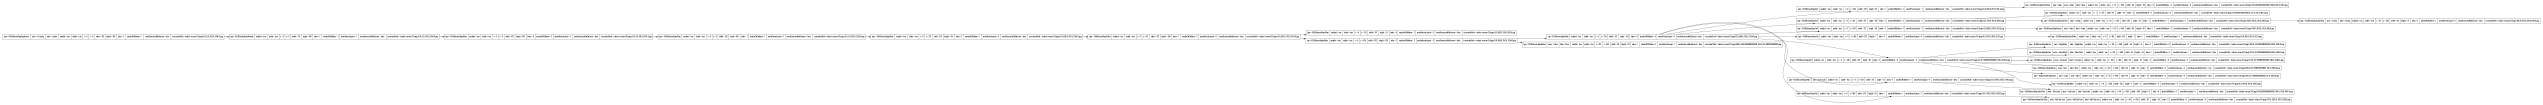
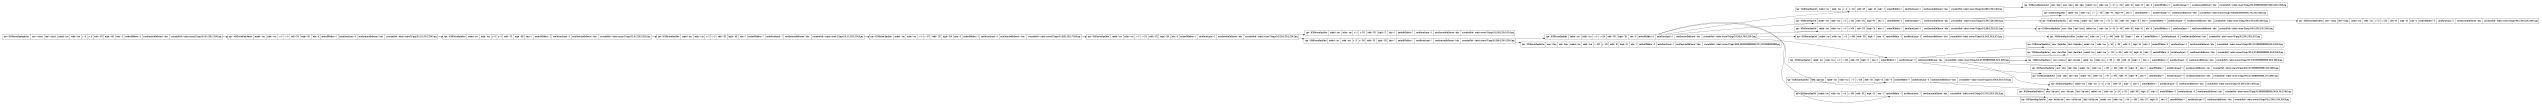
node "type = XCUIElementTypeApplication": text "name = to testing" -> "name = to doist"
